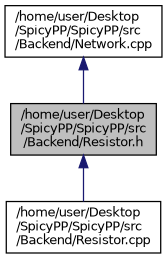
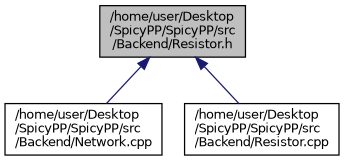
edge "/home/user/Desktop /SpicyPP/SpicyPP/src /Backend/Resistor.h" -> "/home/user/Desktop /SpicyPP/SpicyPP/src /Backend/Network.cpp": reversed
